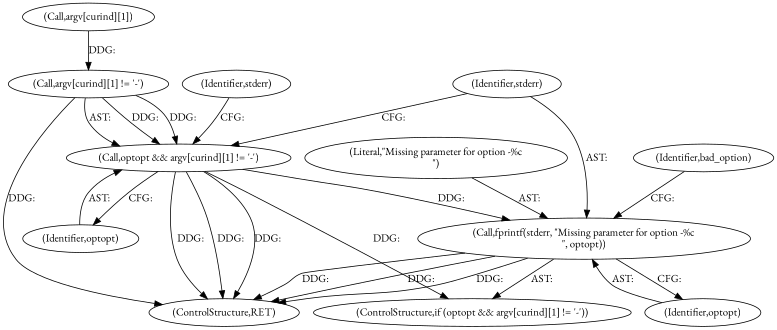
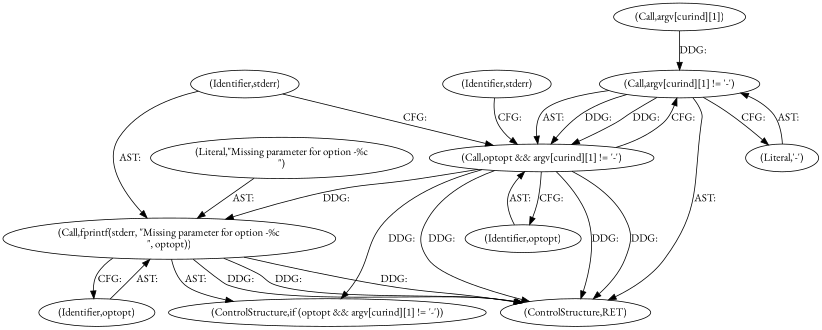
edge "(Call,optopt && argv[curind][1] != '-')" -> "(Call,argv[curind][1] != '-')": added, label "CFG:"
node "(Identifier,bad_option)": removed
node "(Literal,'-')": added
edge "(Call,argv[curind][1] != '-')" -> "(ControlStructure,RET)": label "DDG: " -> "AST: "
